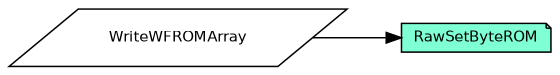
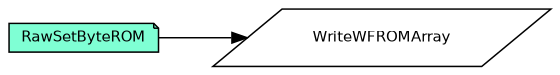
edge "WriteWFROMArray" -> "RawSetByteROM": reversed
